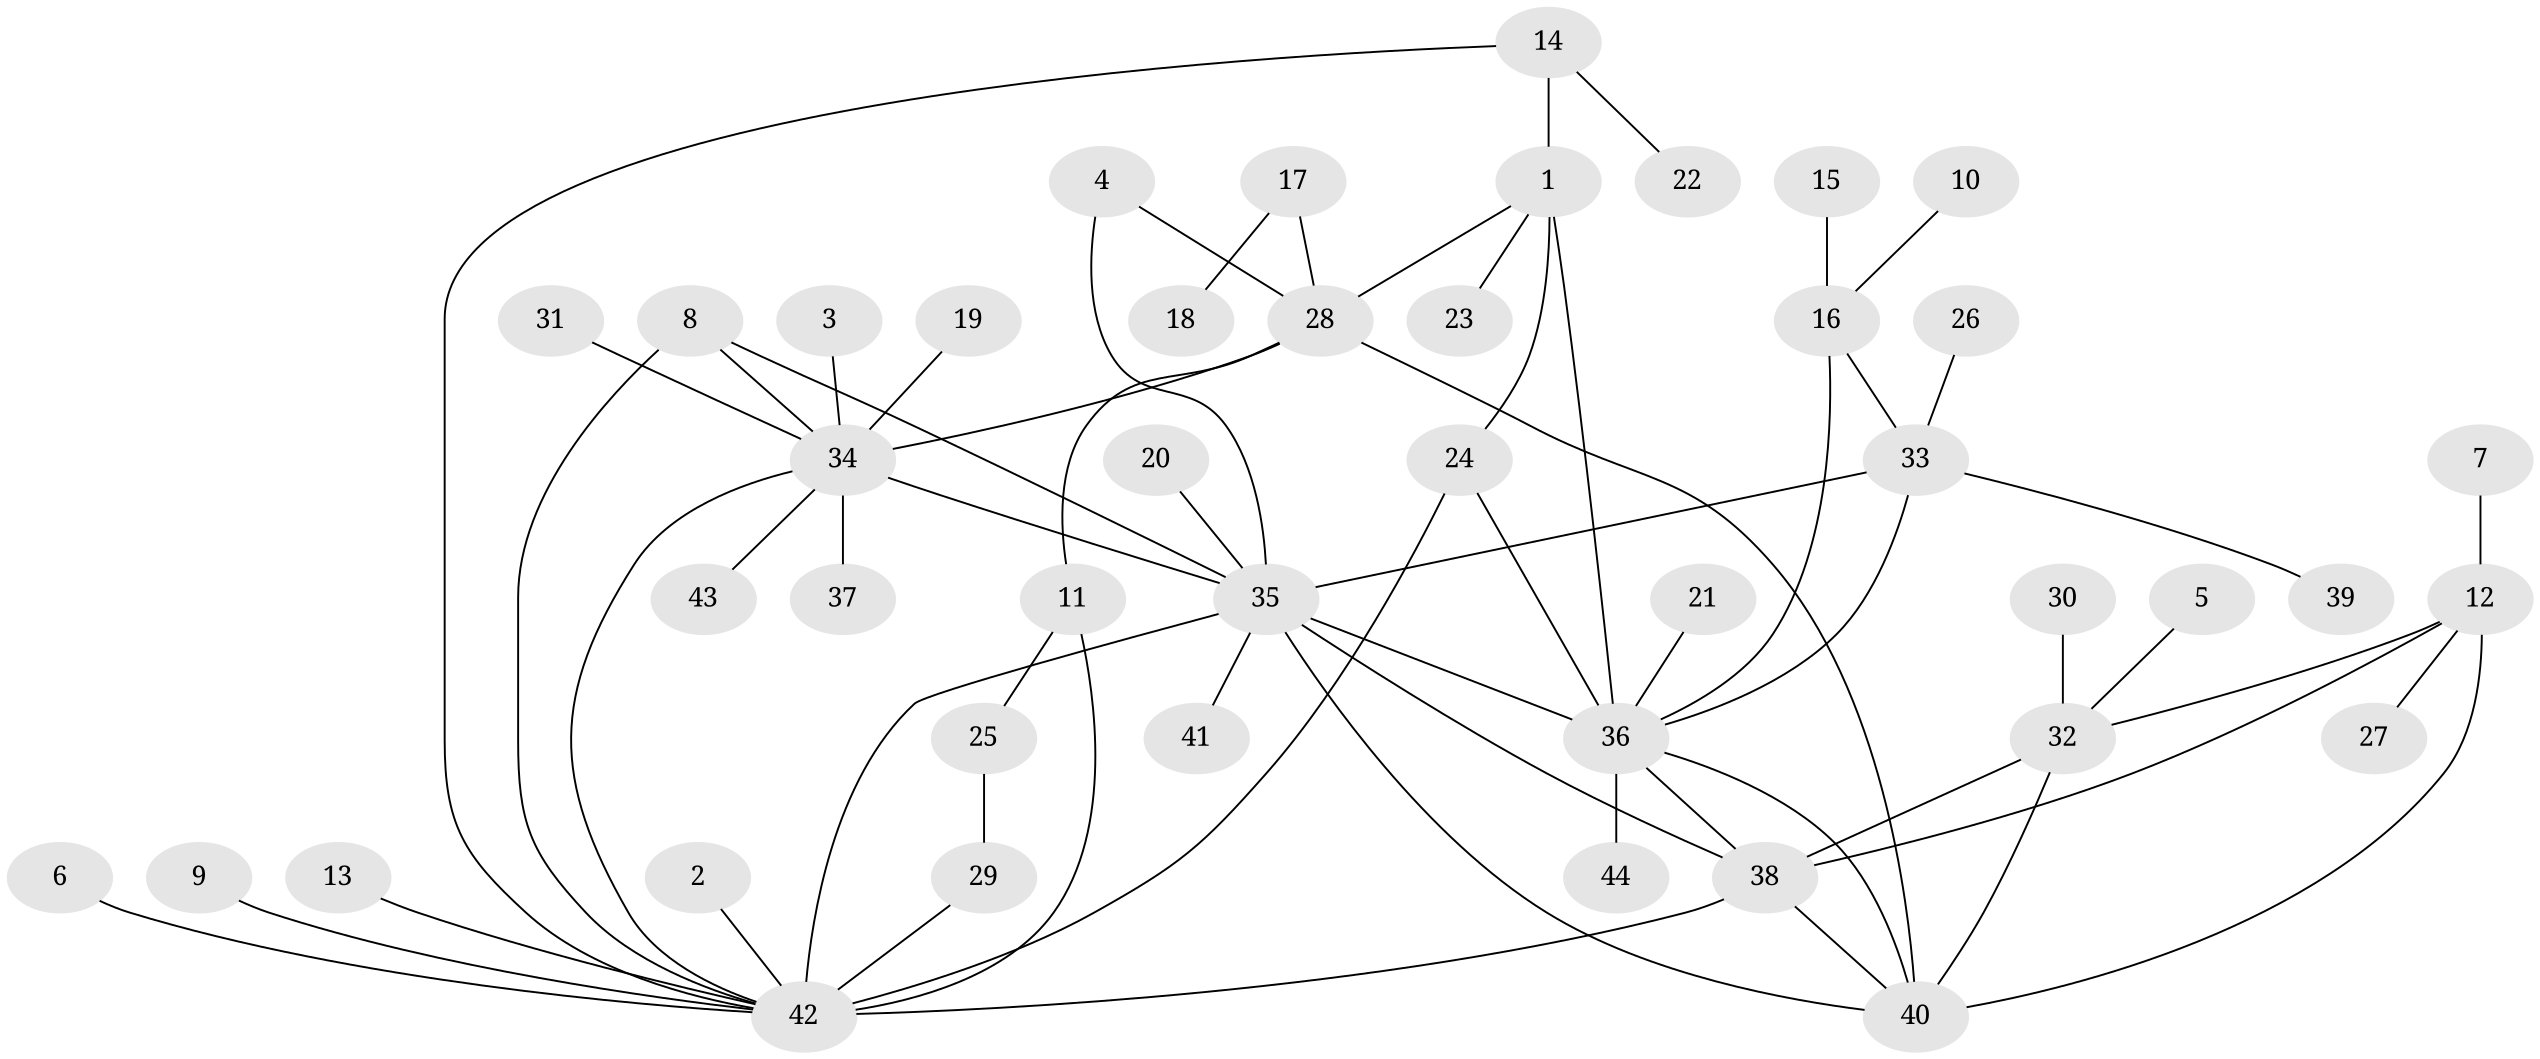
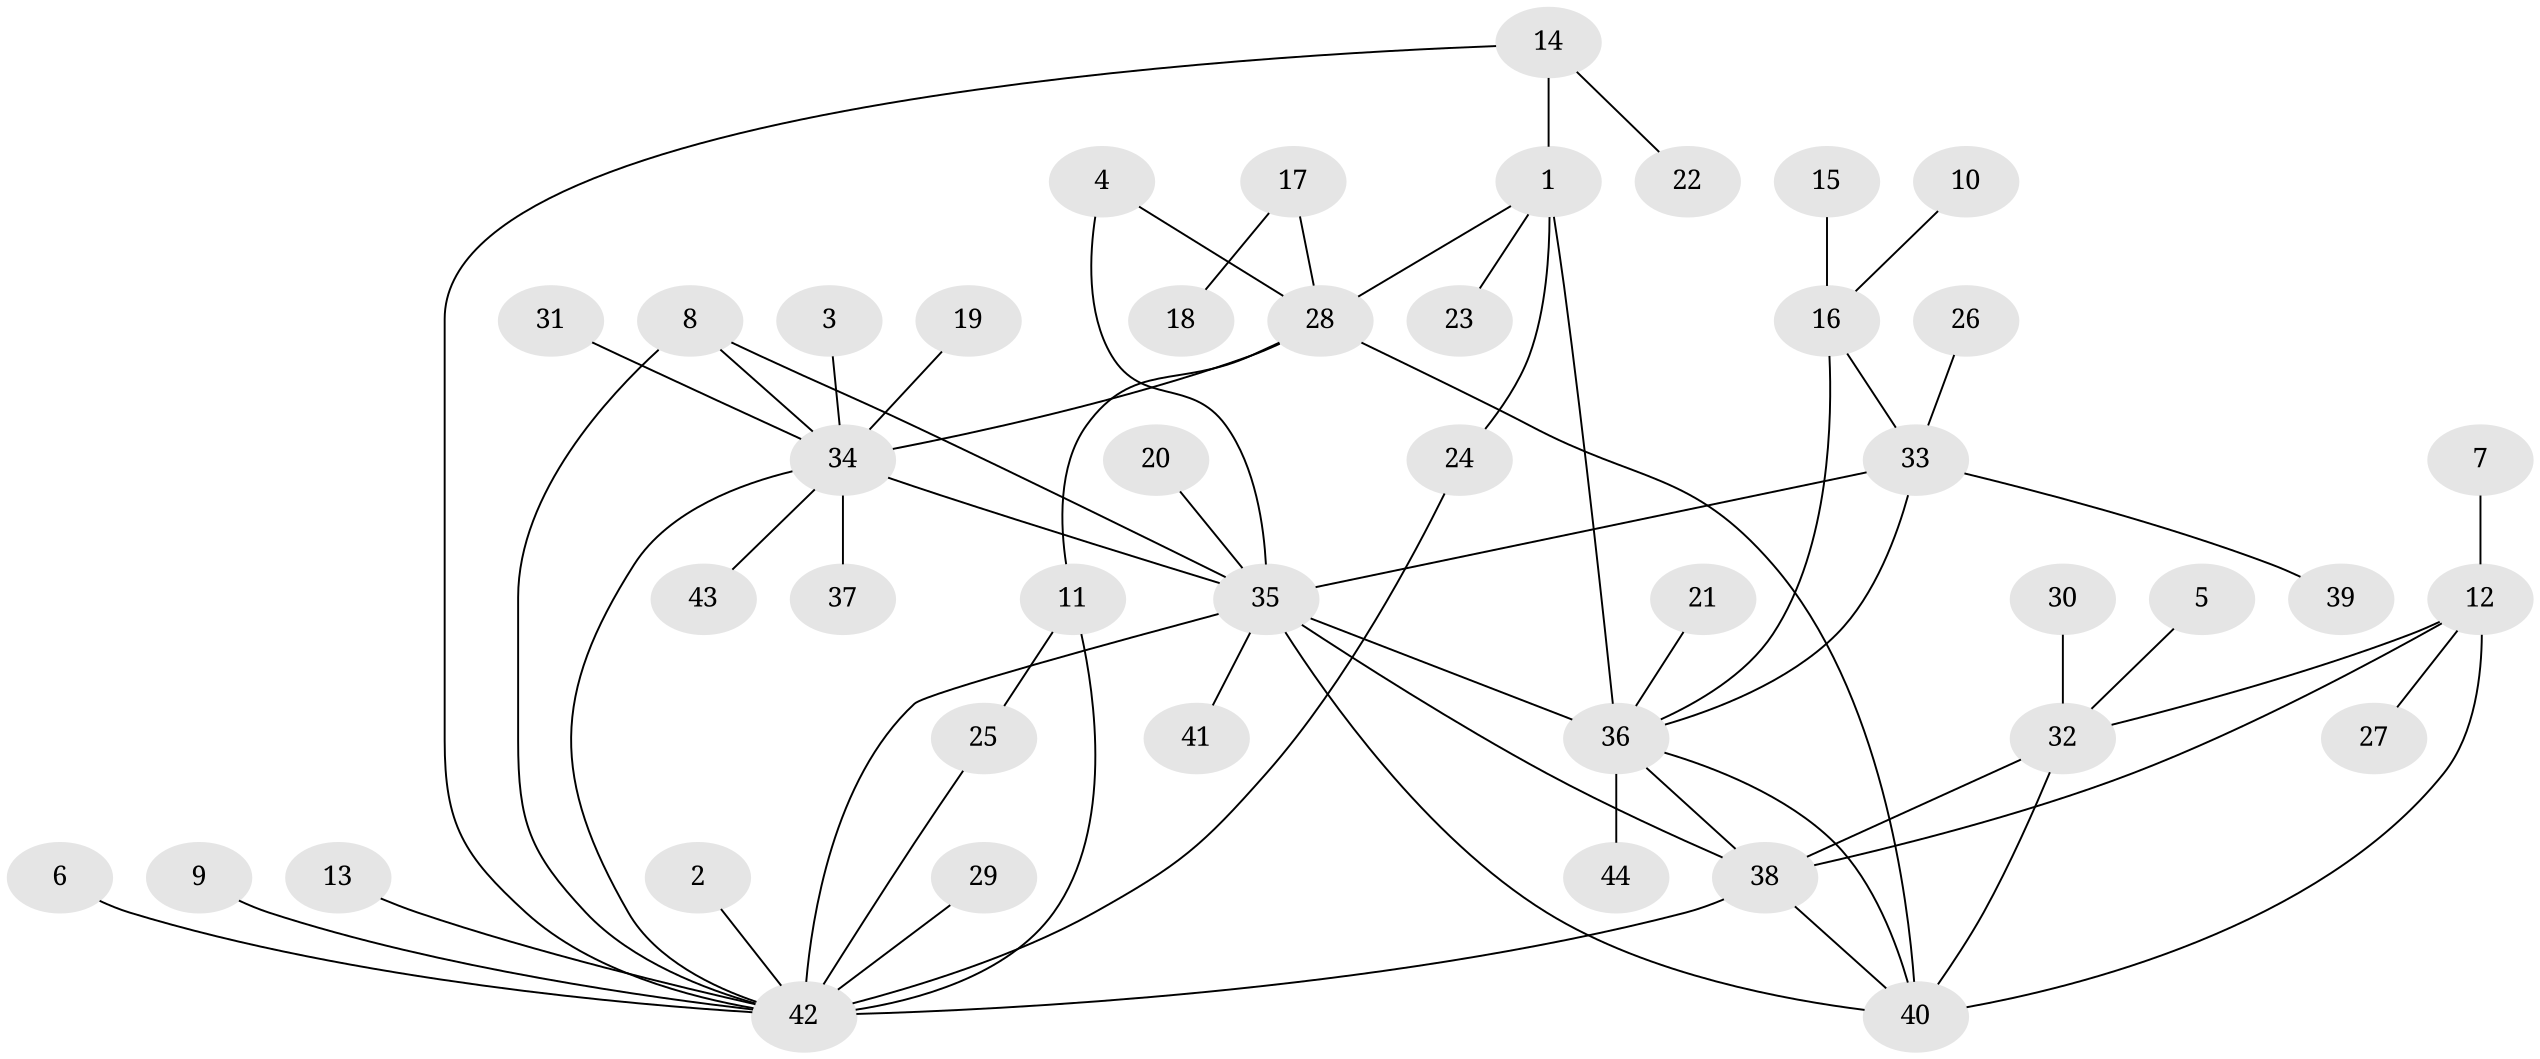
edge "24" -- "36": removed
edge "25" -- "29": now "25" -- "42"
